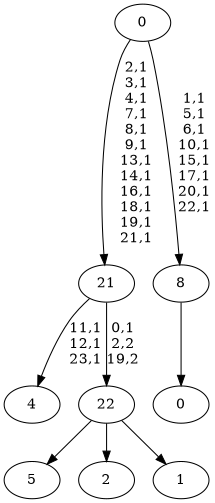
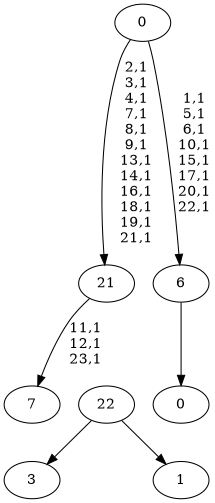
node "8": label "8" -> "6"
edge "21" -> "22": removed, label "0,1 2,2 19,2"
node "4": label "4" -> "7"
node "5": label "5" -> "3"
node "2": removed
